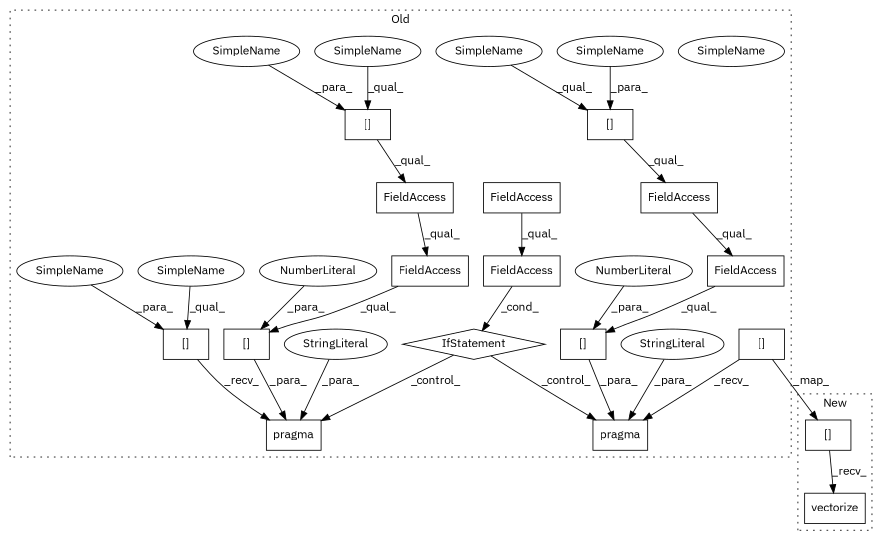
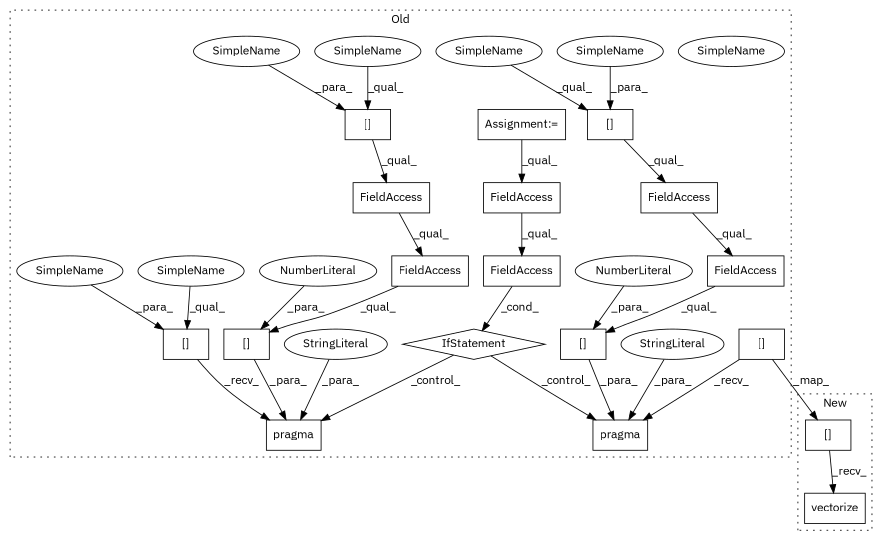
node "Assignment:=": added
